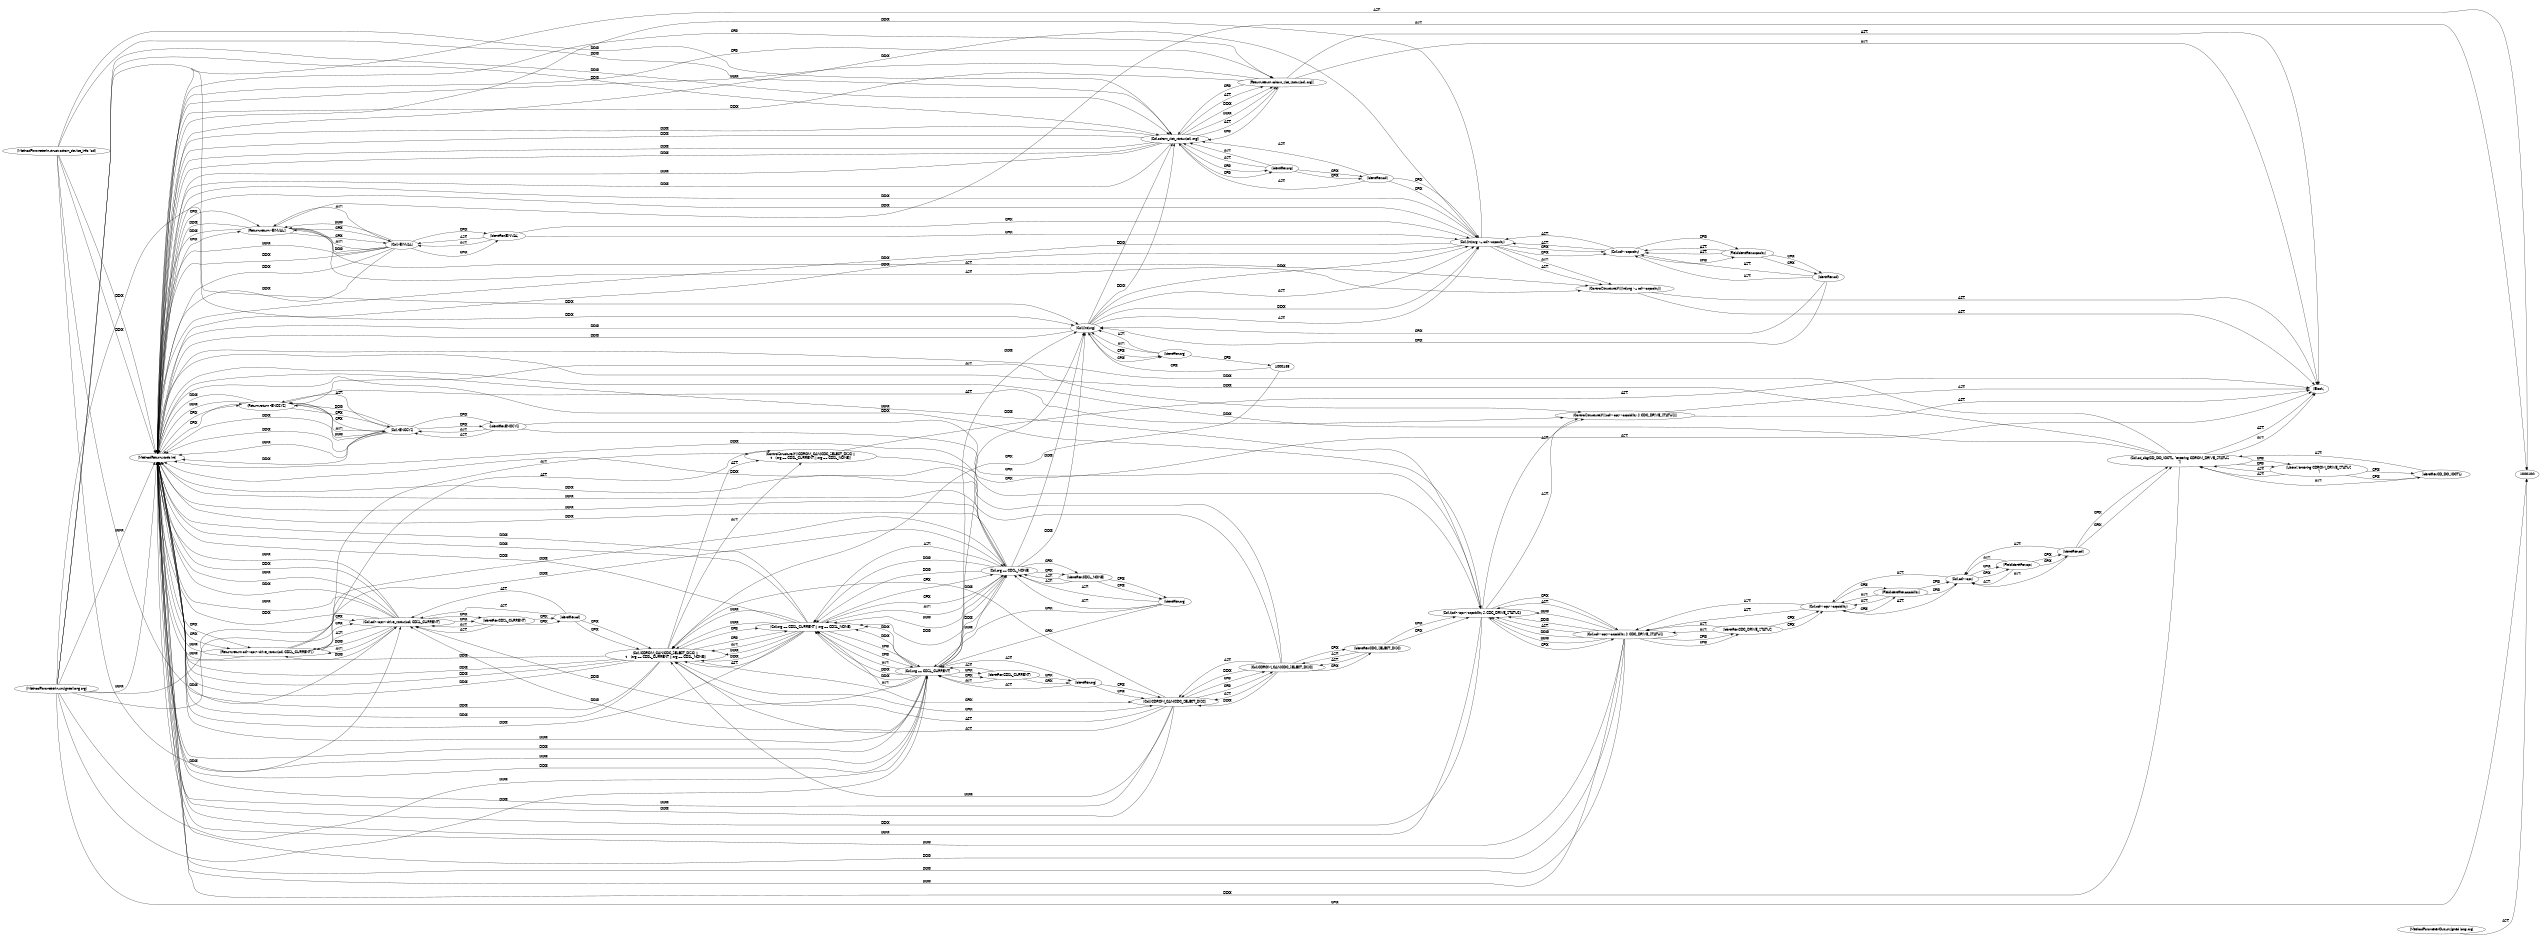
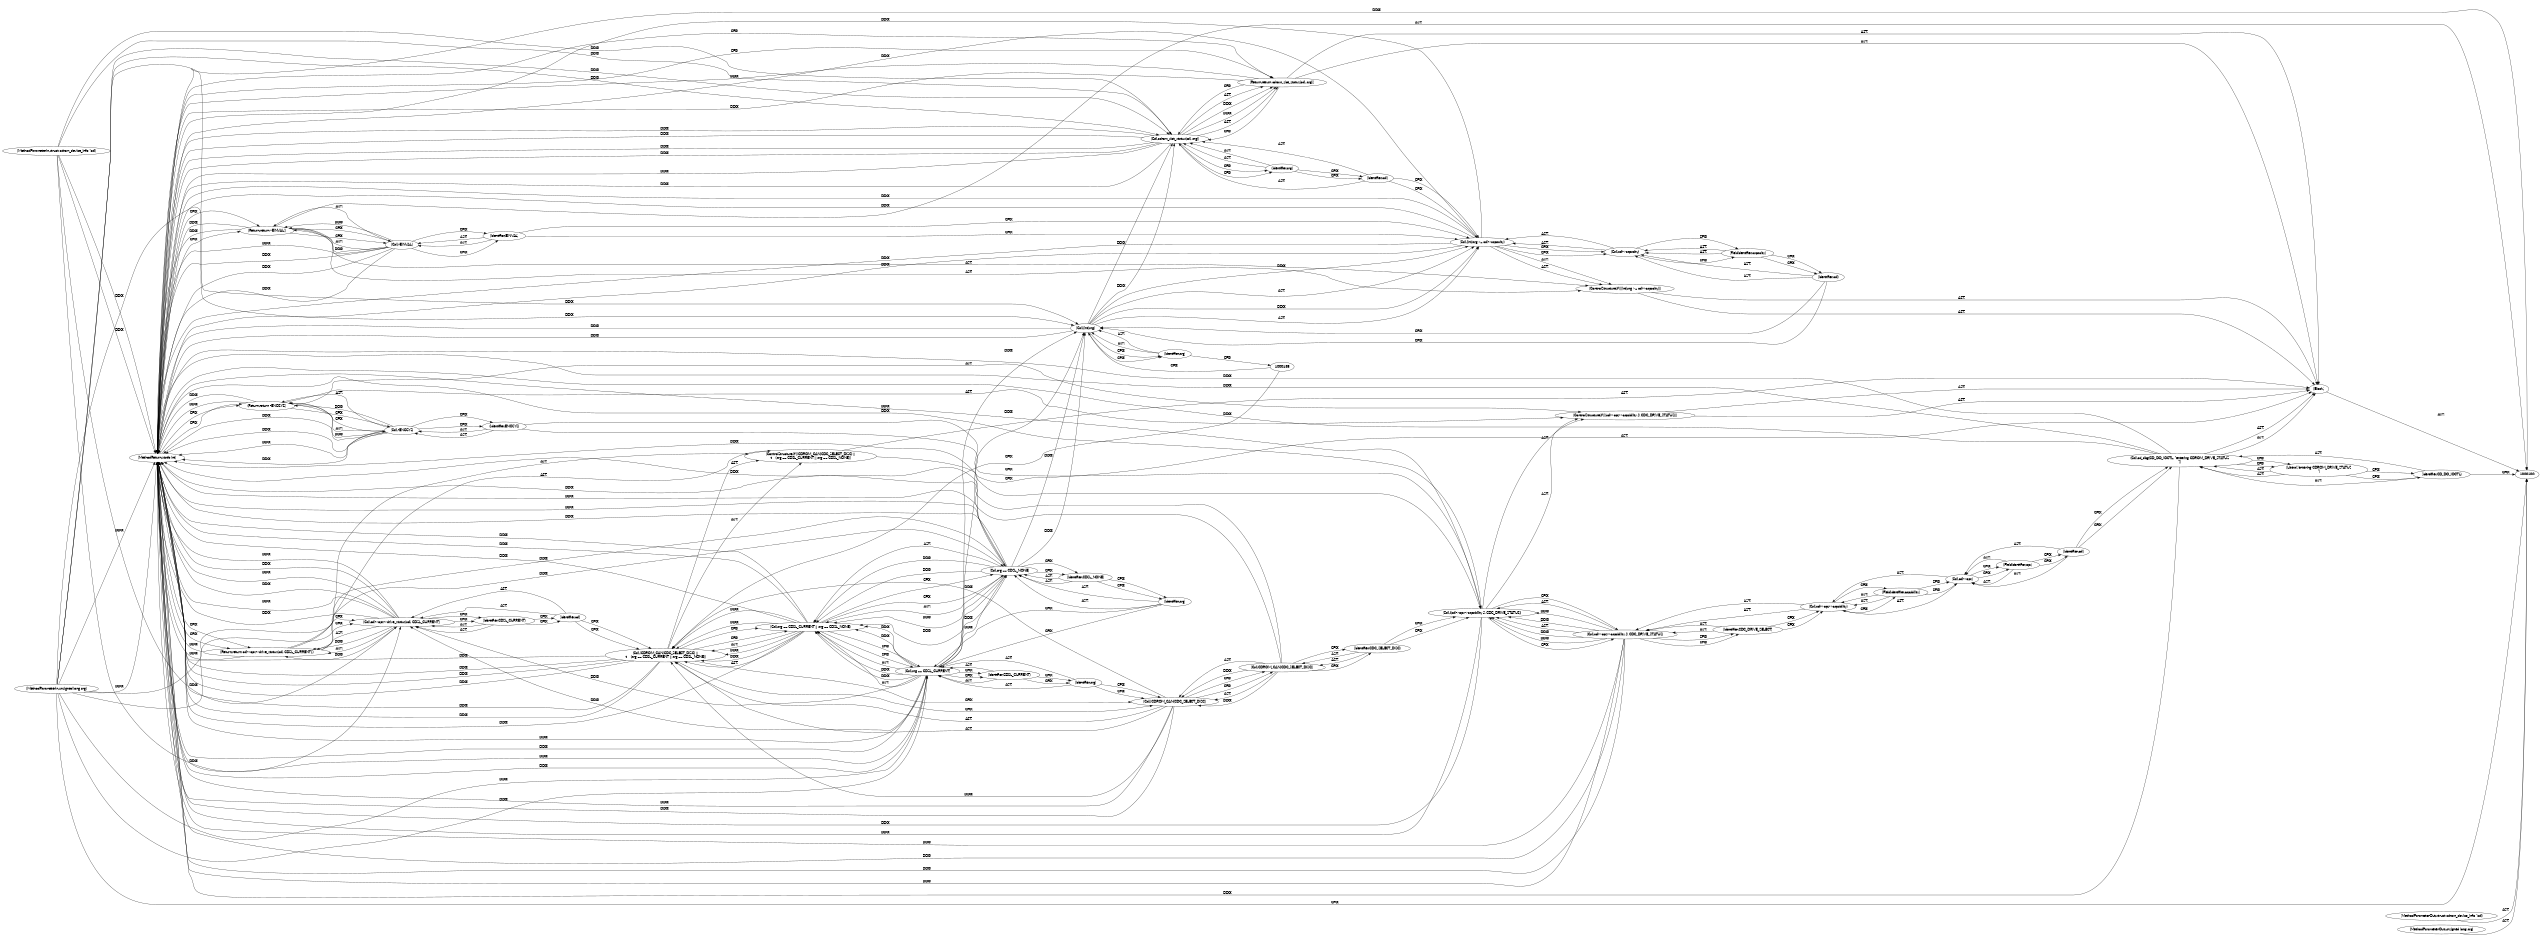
edge "(MethodReturn,static int)" -> "1000100": label "AST: " -> "DDG: "
edge "(Block,)" -> "1000100": added, label "AST:"
edge "(Identifier,CD_DO_IOCTL)" -> "1000100": added, label "CFG:"
node "(Identifier,CDC_DRIVE_STATUS)": label "(Identifier,CDC_DRIVE_STATUS)" -> "(Identifier,CDC_DRIVE_SELECT)"
node "(MethodParameterOut,struct cdrom_device_info *cdi)": added
